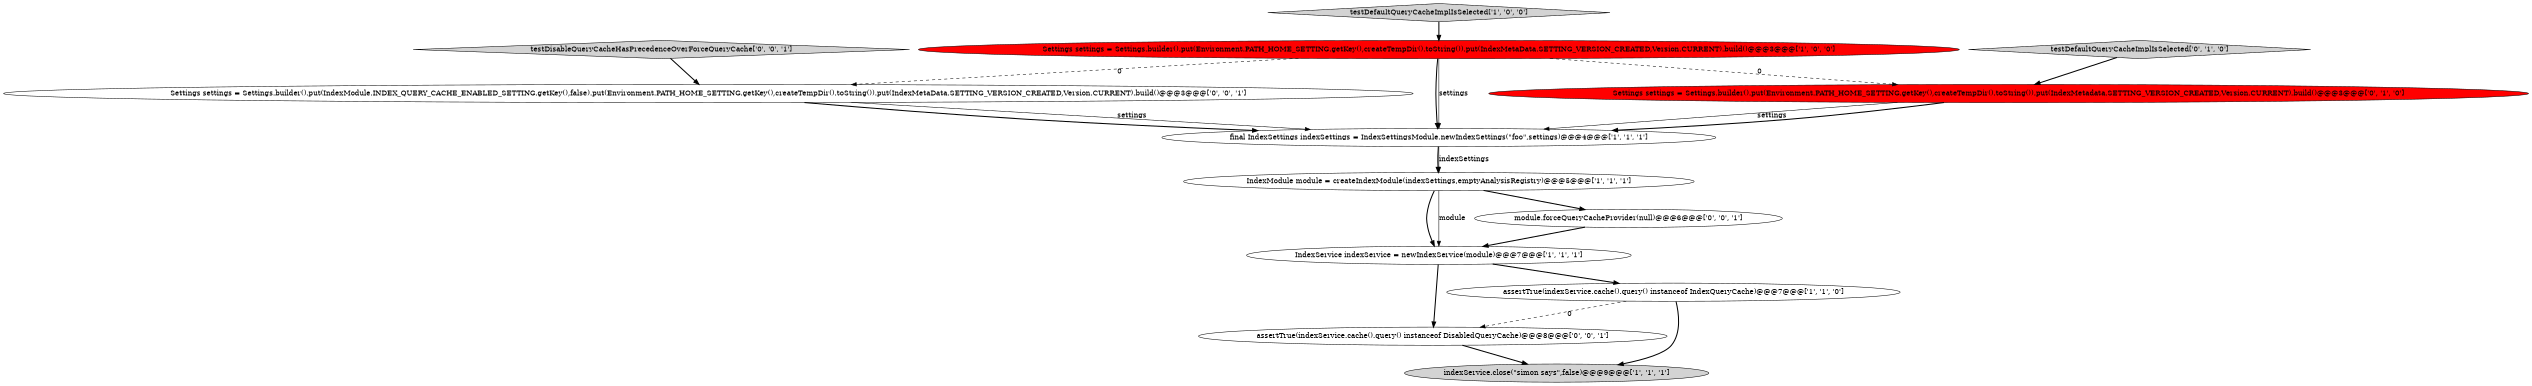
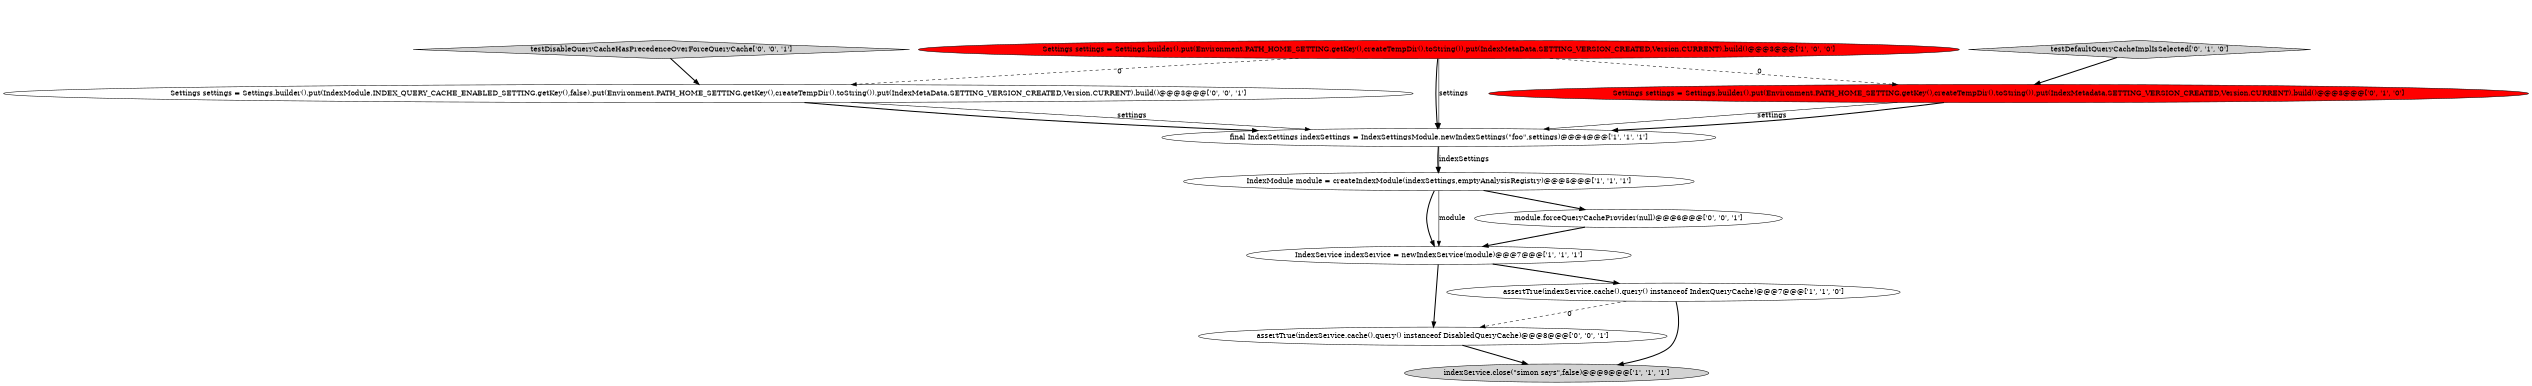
node "testDefaultQueryCacheImplIsSelected['1', '0', '0']": removed
